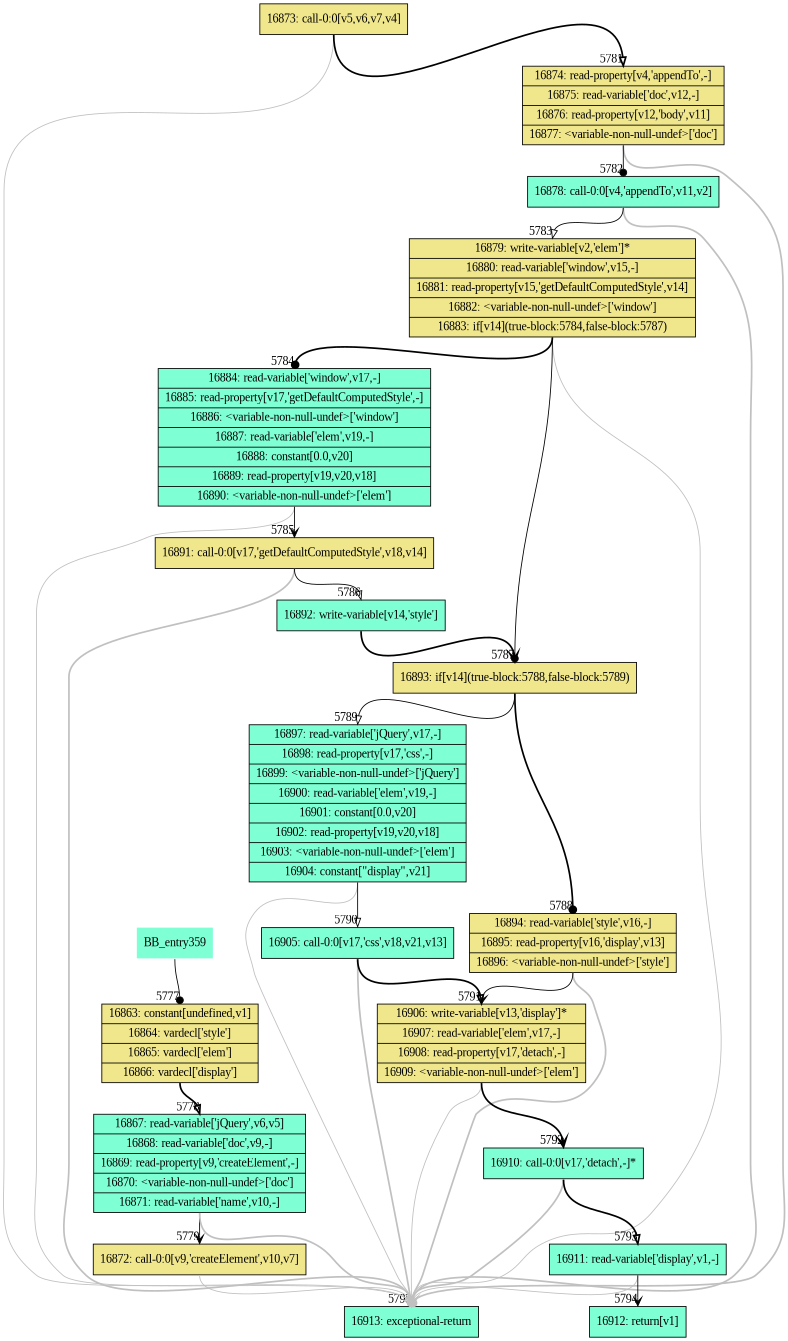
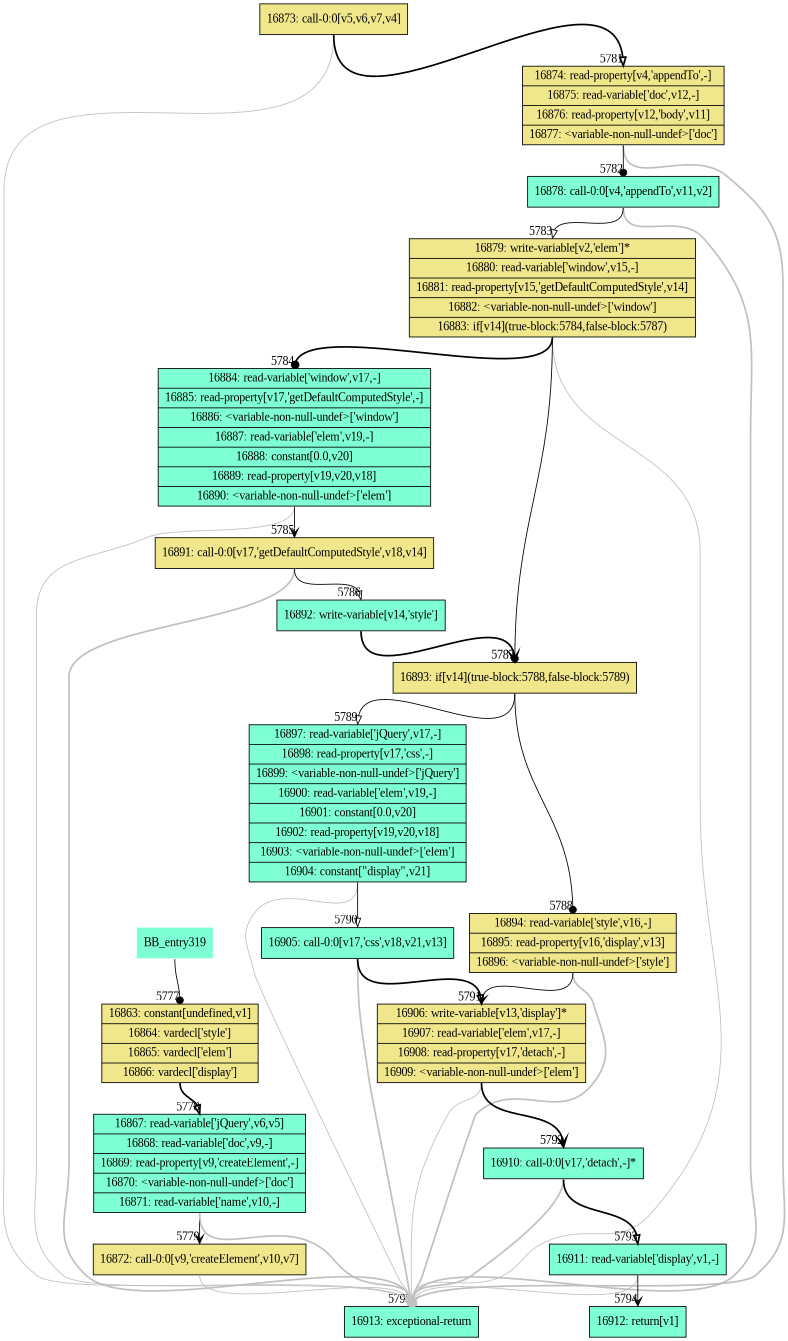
edge "16893: if[v14](true-block:5788,false-block:5789)" -> "16894: read-variable['style',v16,-]": style bold -> solid
node "BB_entry359": label "BB_entry359" -> "BB_entry319"
